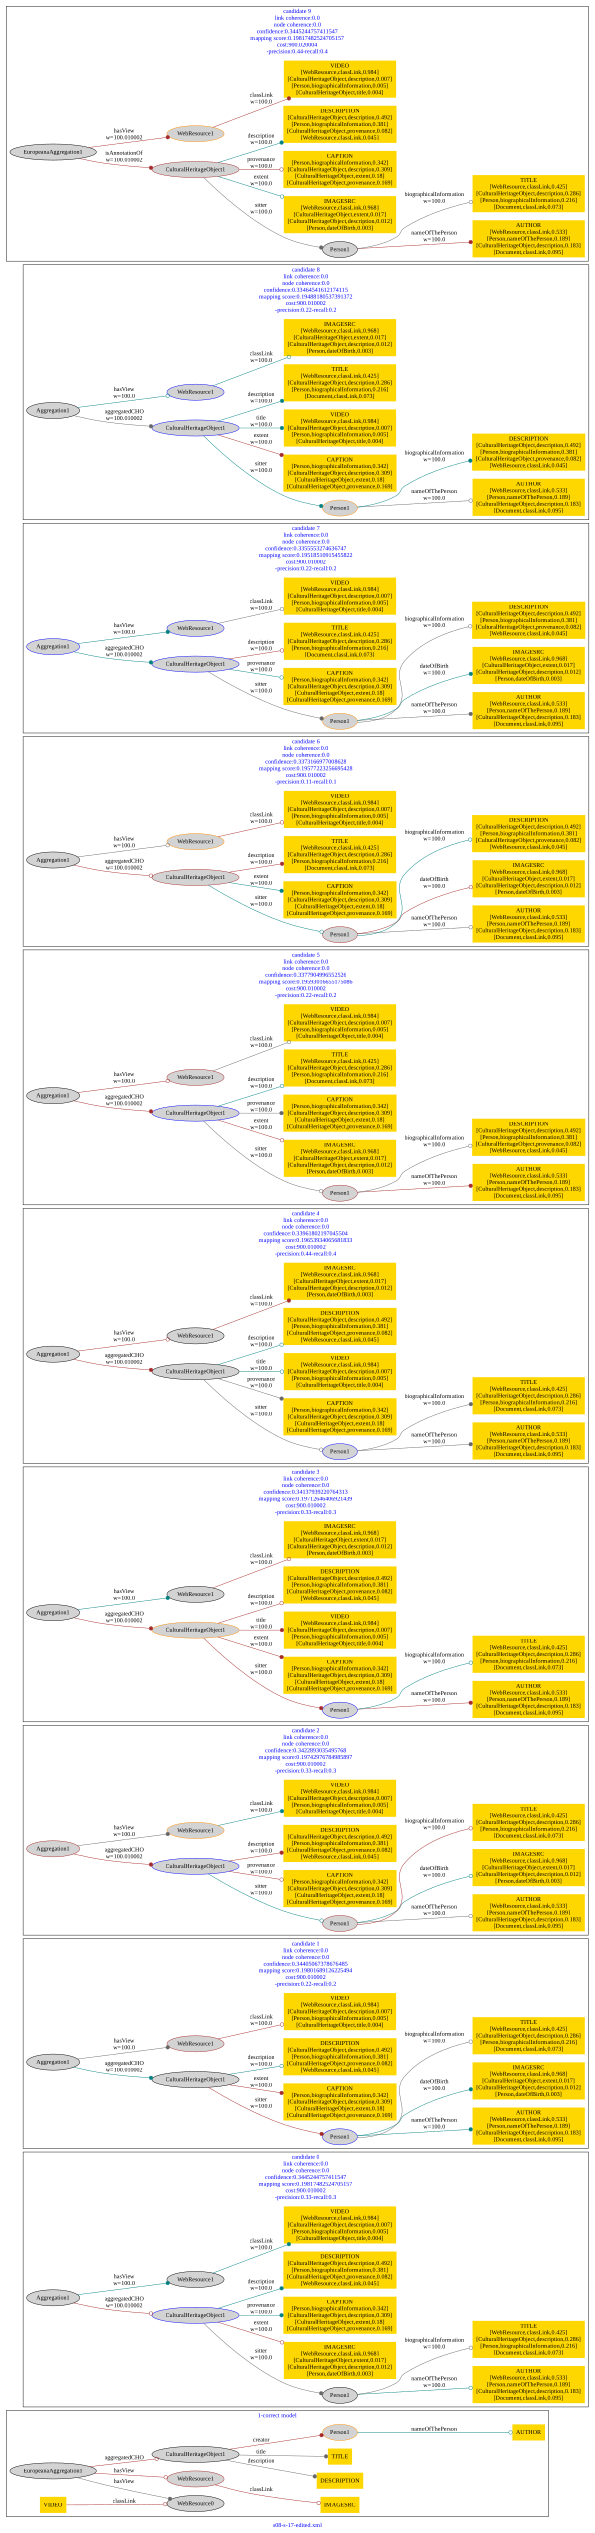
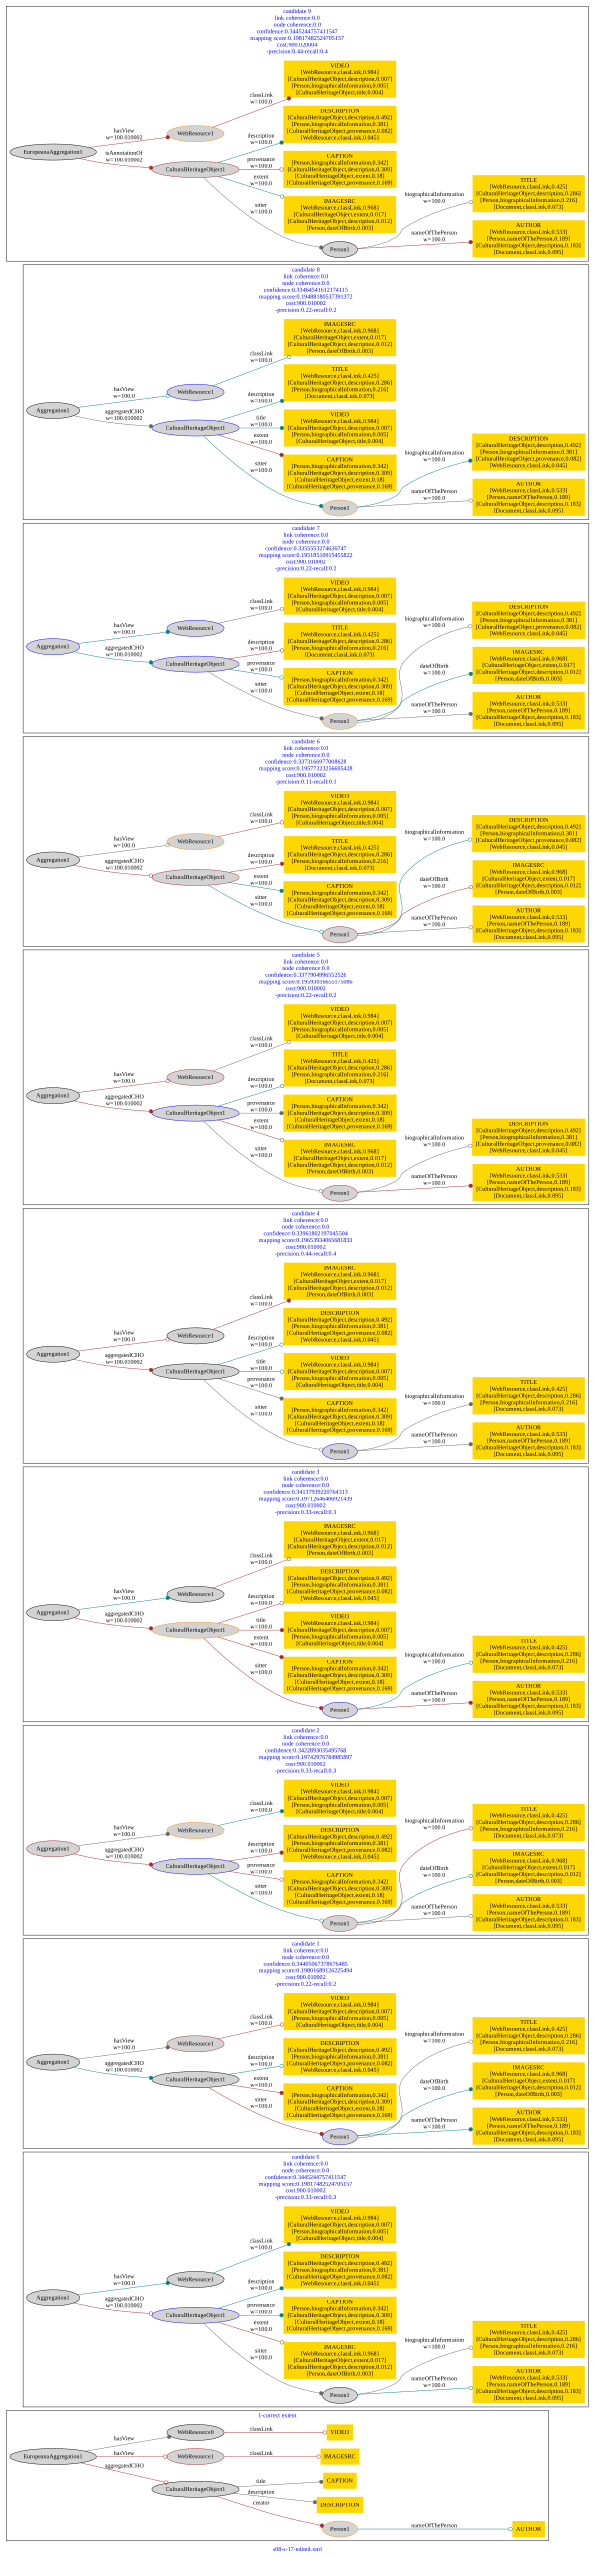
cluster "1-correct model": label "1-correct model" -> "1-correct extent"
node "TITLE": label "TITLE" -> "CAPTION"
edge "VIDEO" -> "WebResource0": reversed
